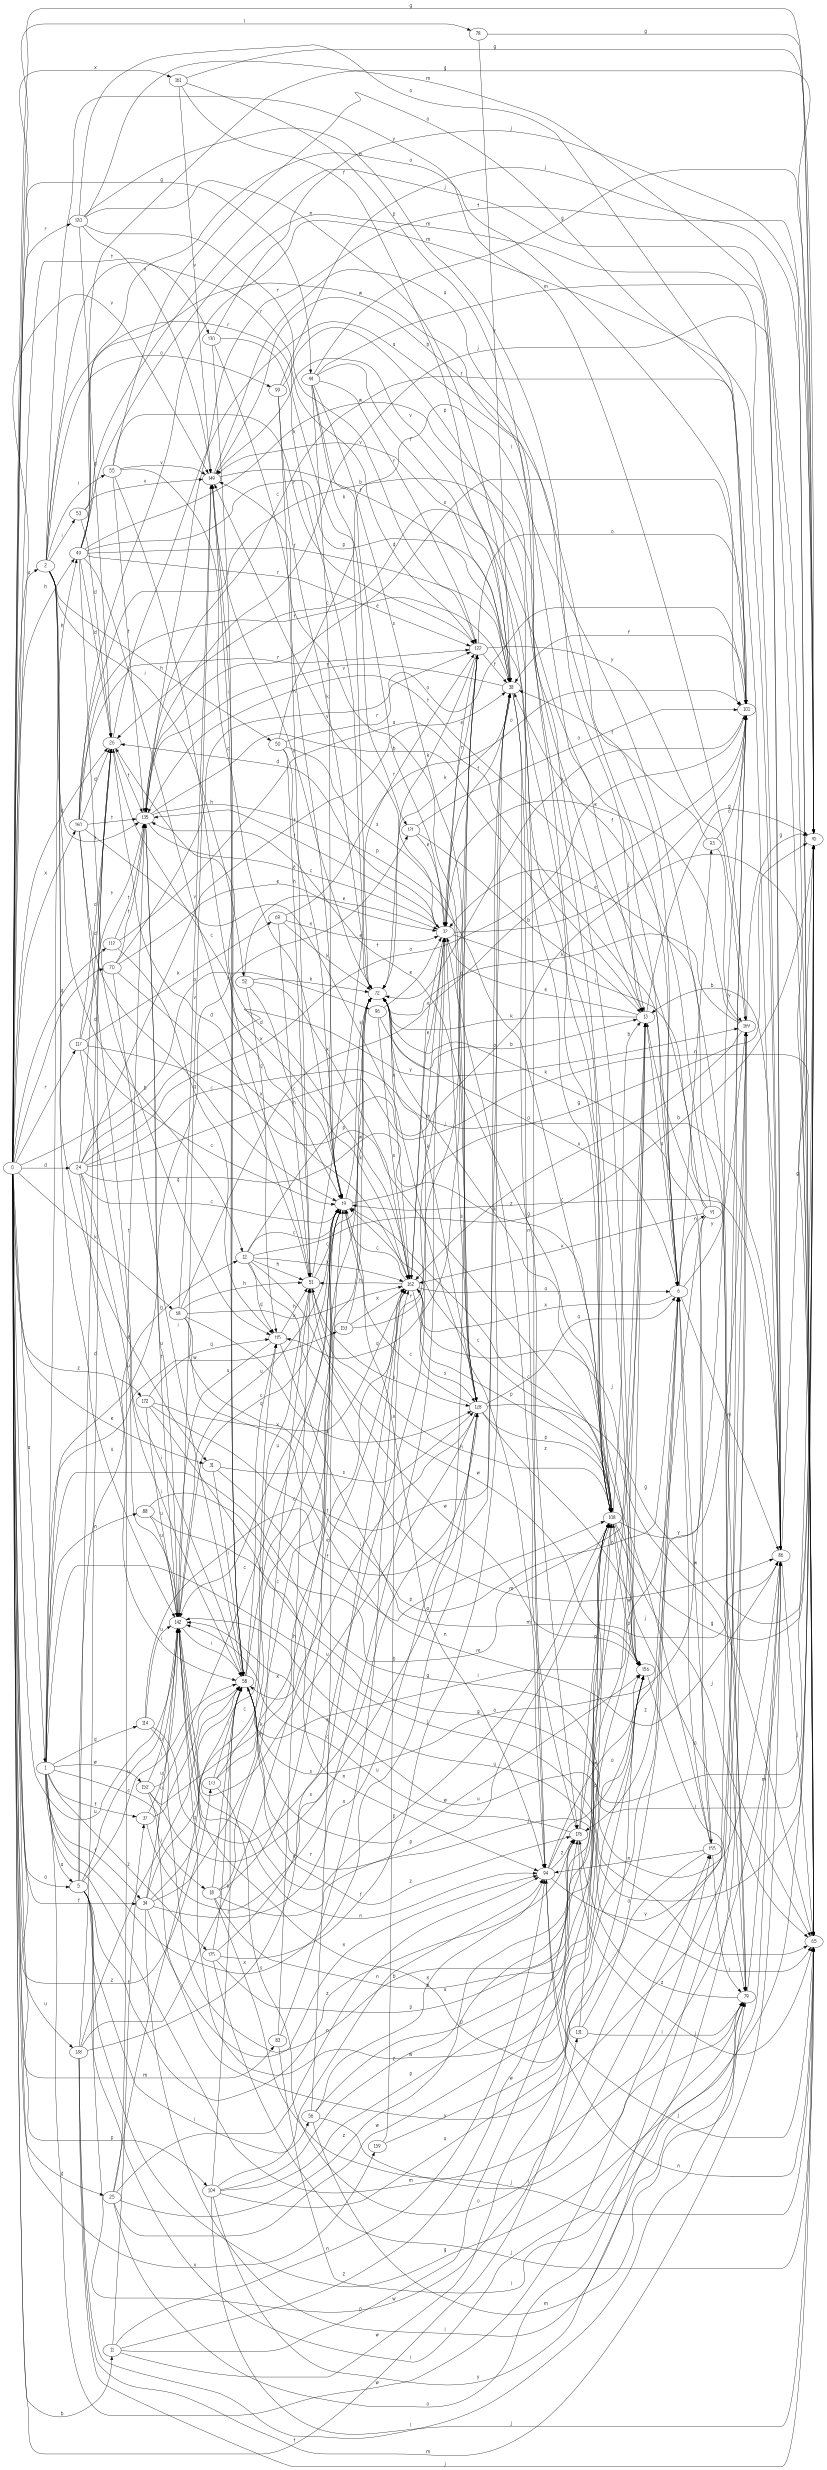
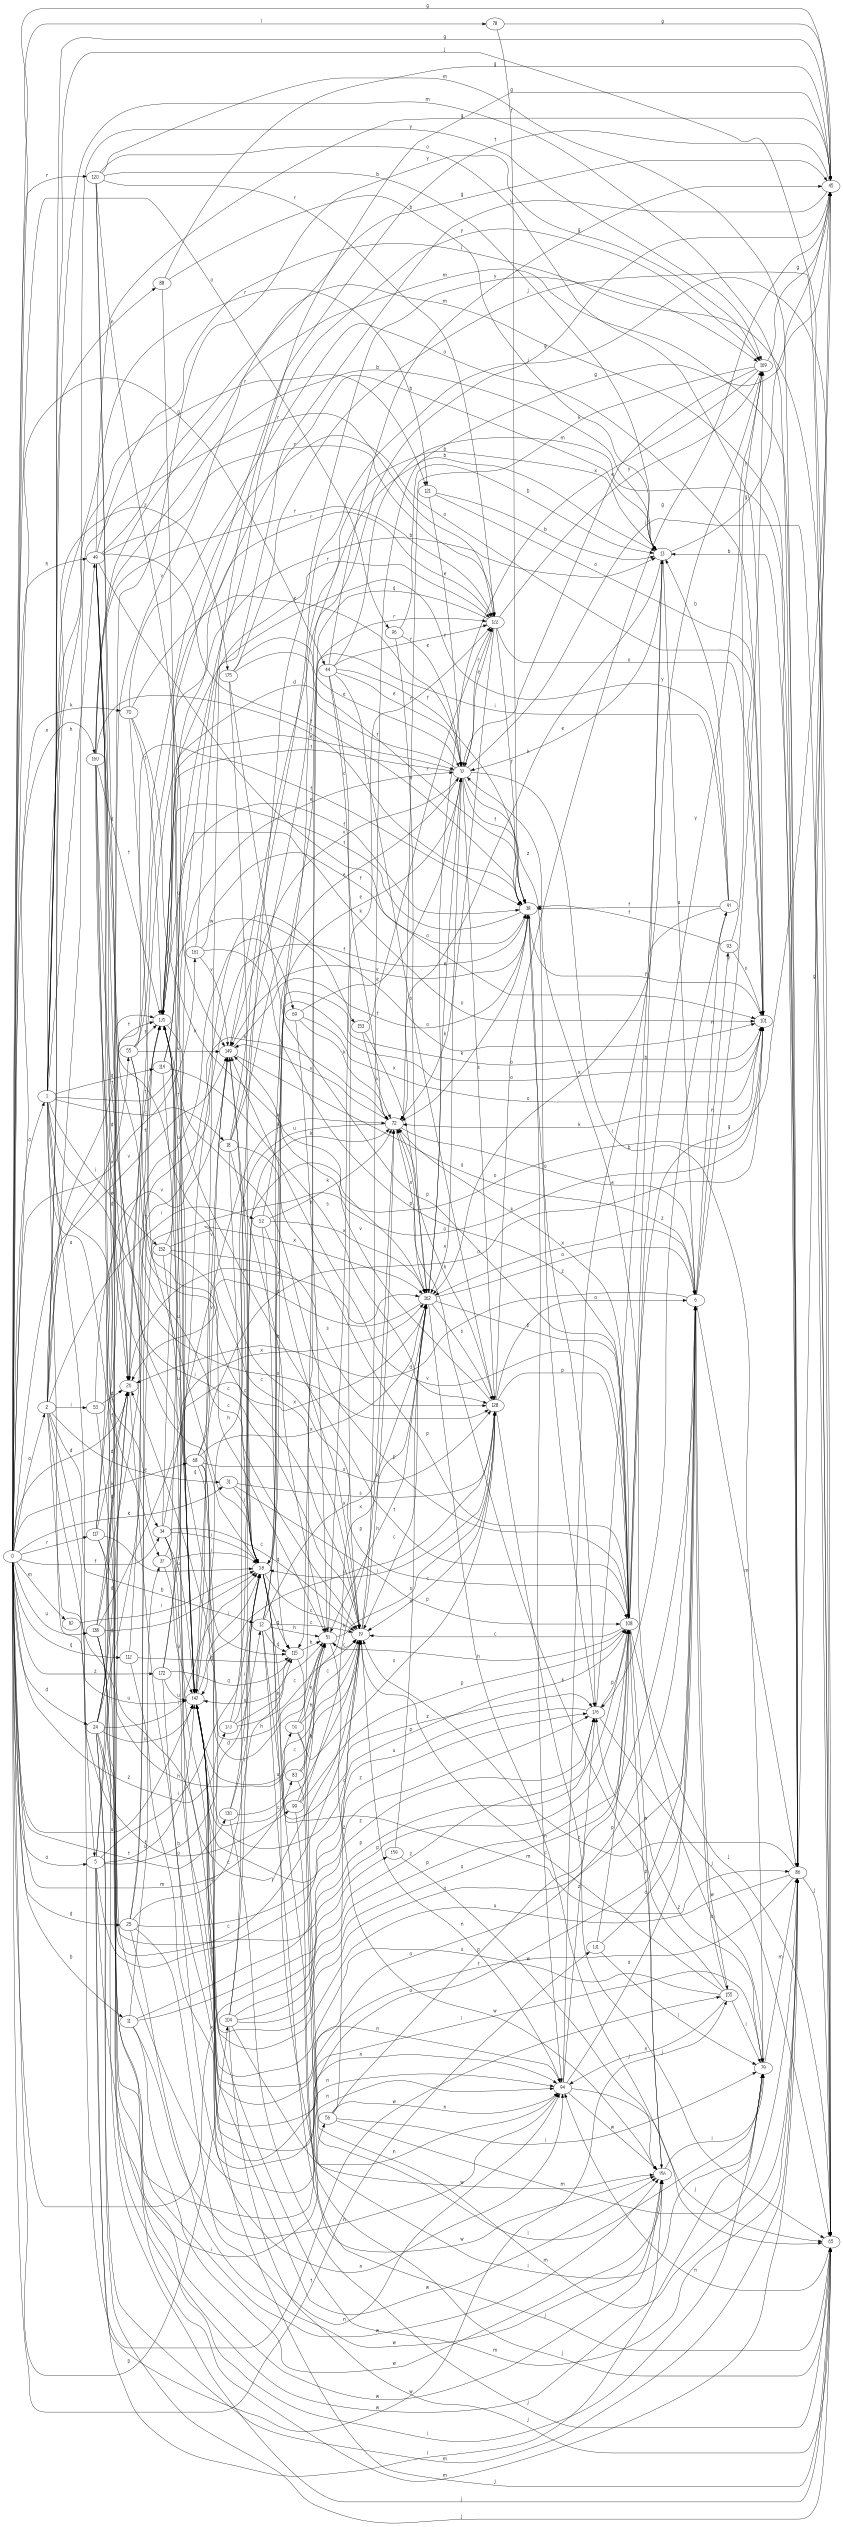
node "82": added
